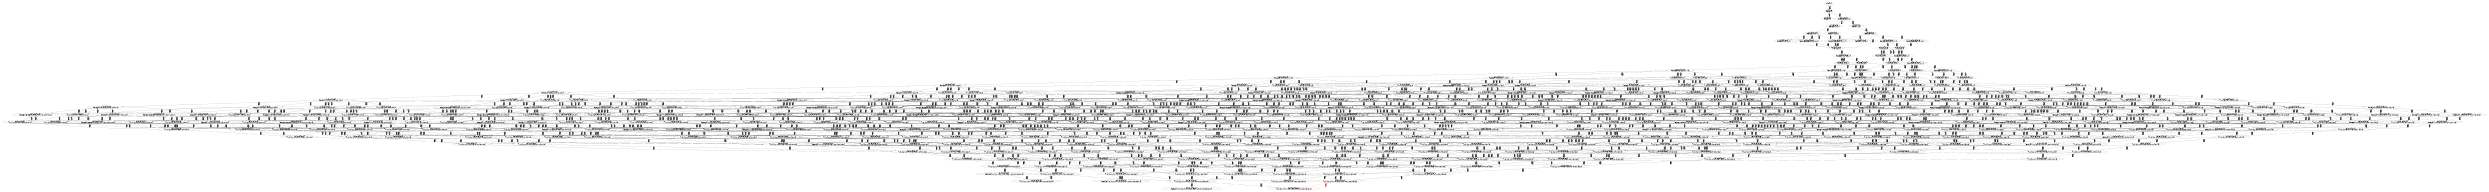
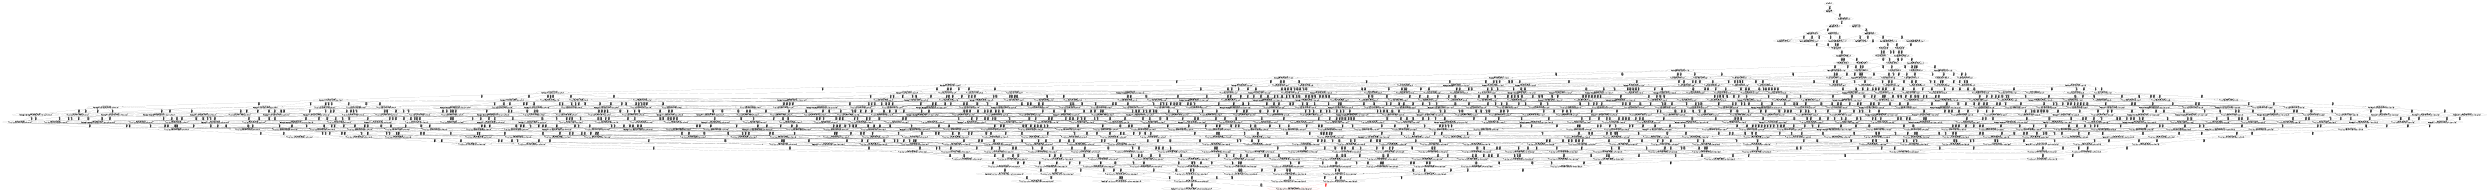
node "S2: [40, 50] [73, 92] {T0J1:73-92}{1, 2}": removed
edge "S3: [70, 88] [73, 92] {T0J1:73-92, T0J2:70-88}{1, 2, 3}" -> "S4: [73, 92] [74, 93] {T0J3:74-93}{1, 2, 3, 4}": removed, label "T0 J3 DL=850 ES=70 LS=88 EF=74 LF=93"
edge "S6: [74, 93] [145, 183] {T0J6:145-183}{1, 2, 3, 4, 7}" -> "S12: [75, 95] [145, 183] {T0J6:145-183}{1, 2, 3, 4, 5, 6, 7}": added, label "T0 J4 DL=850 ES=74 LS=93 EF=75 LF=95"
